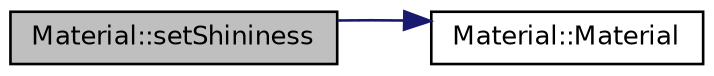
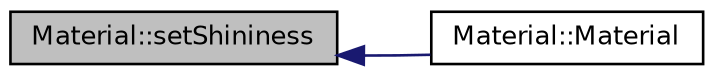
edge "Material::setShininess" -> "Material::Material": reversed
